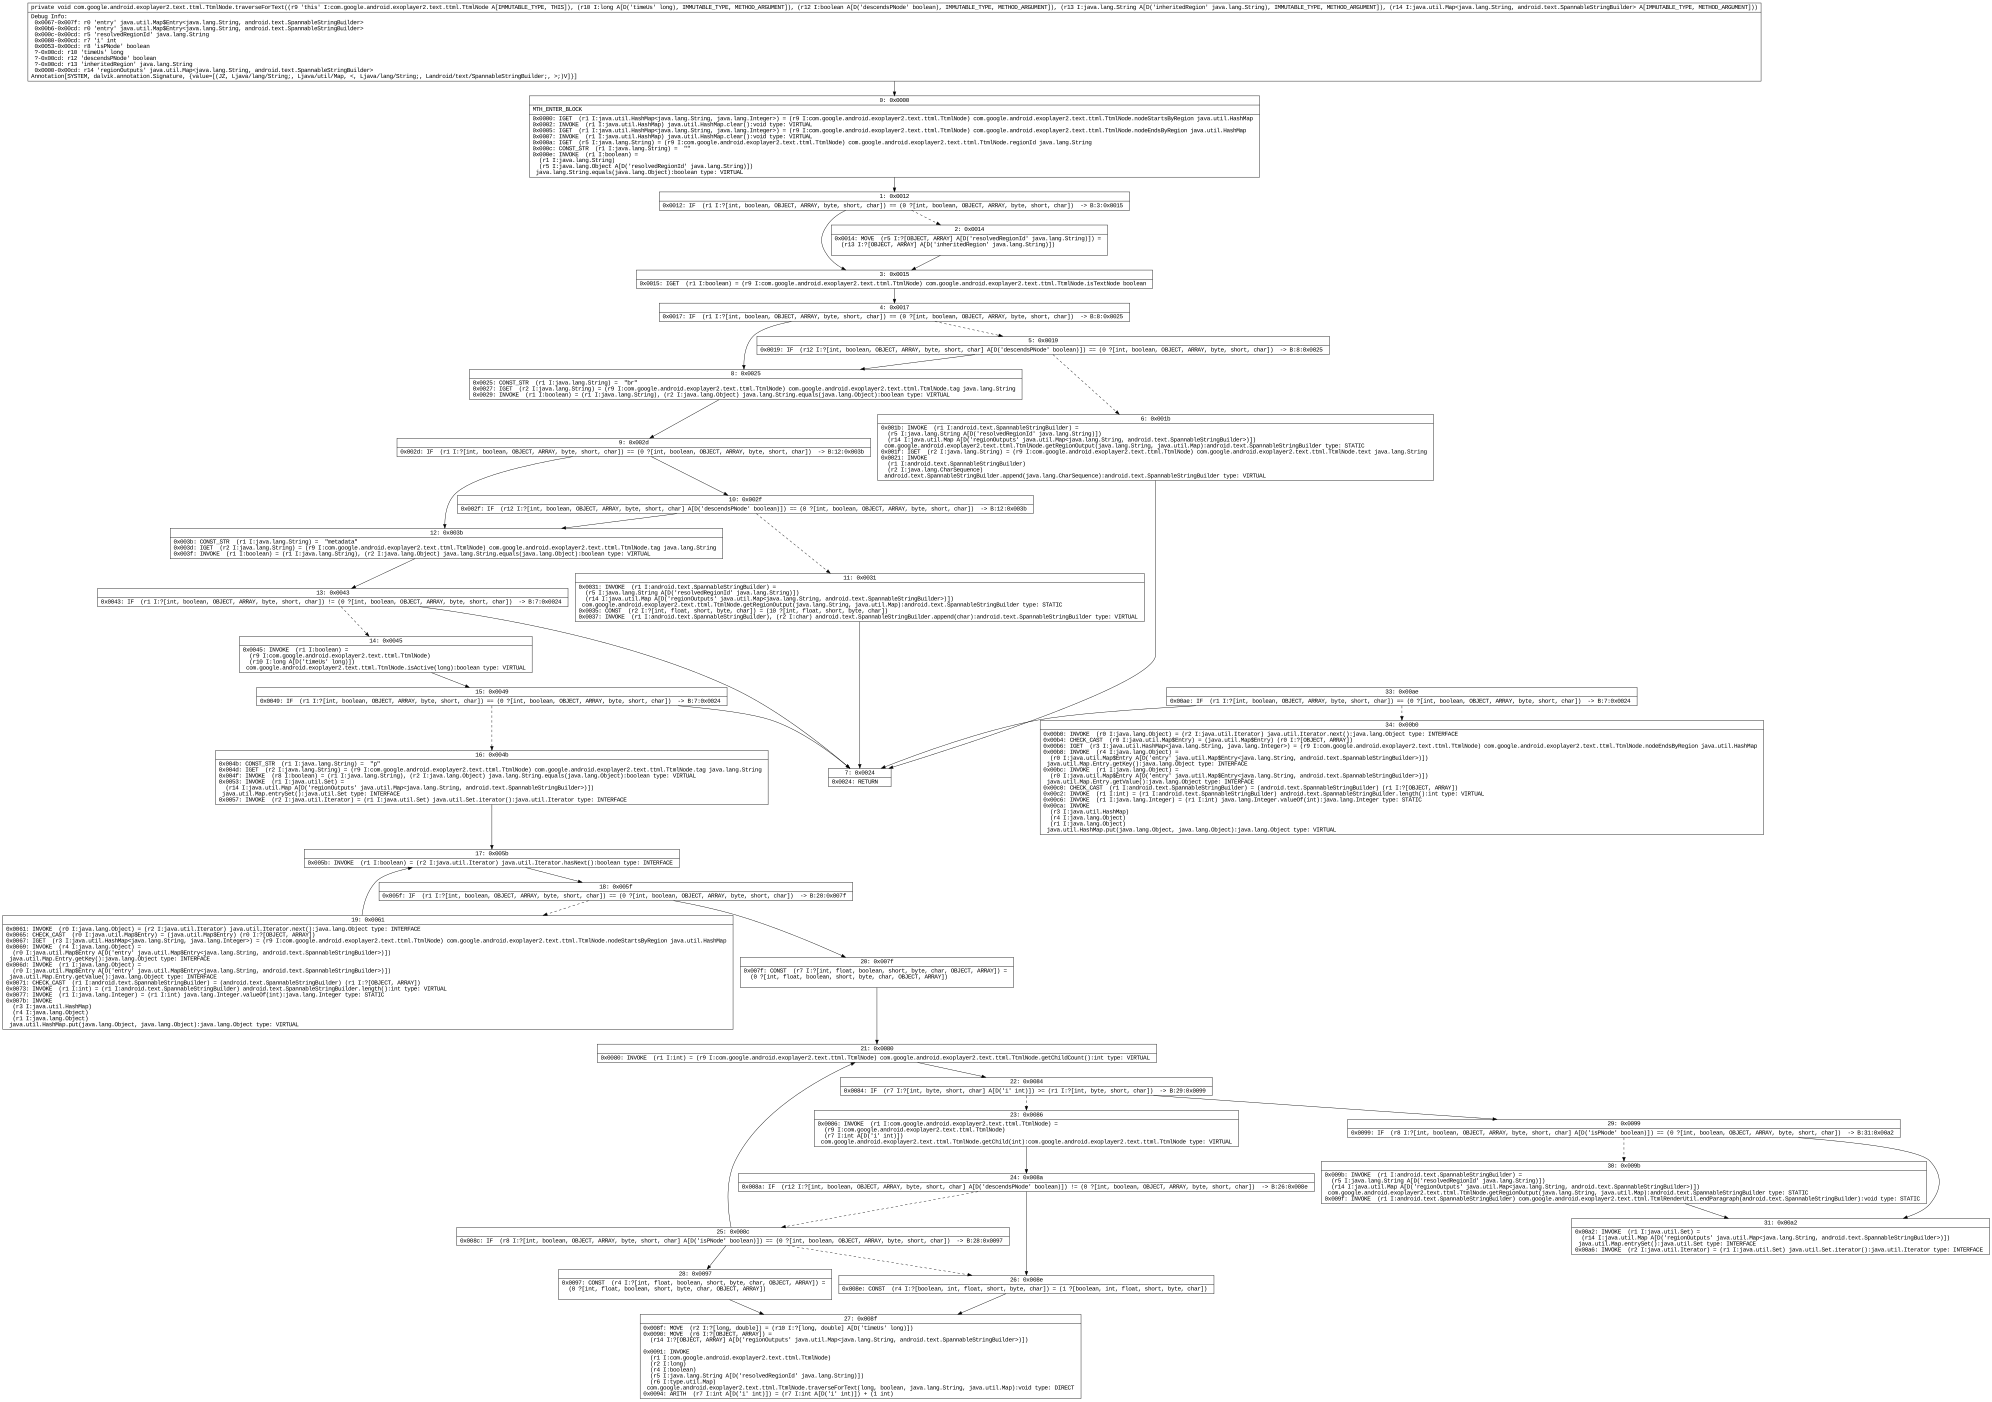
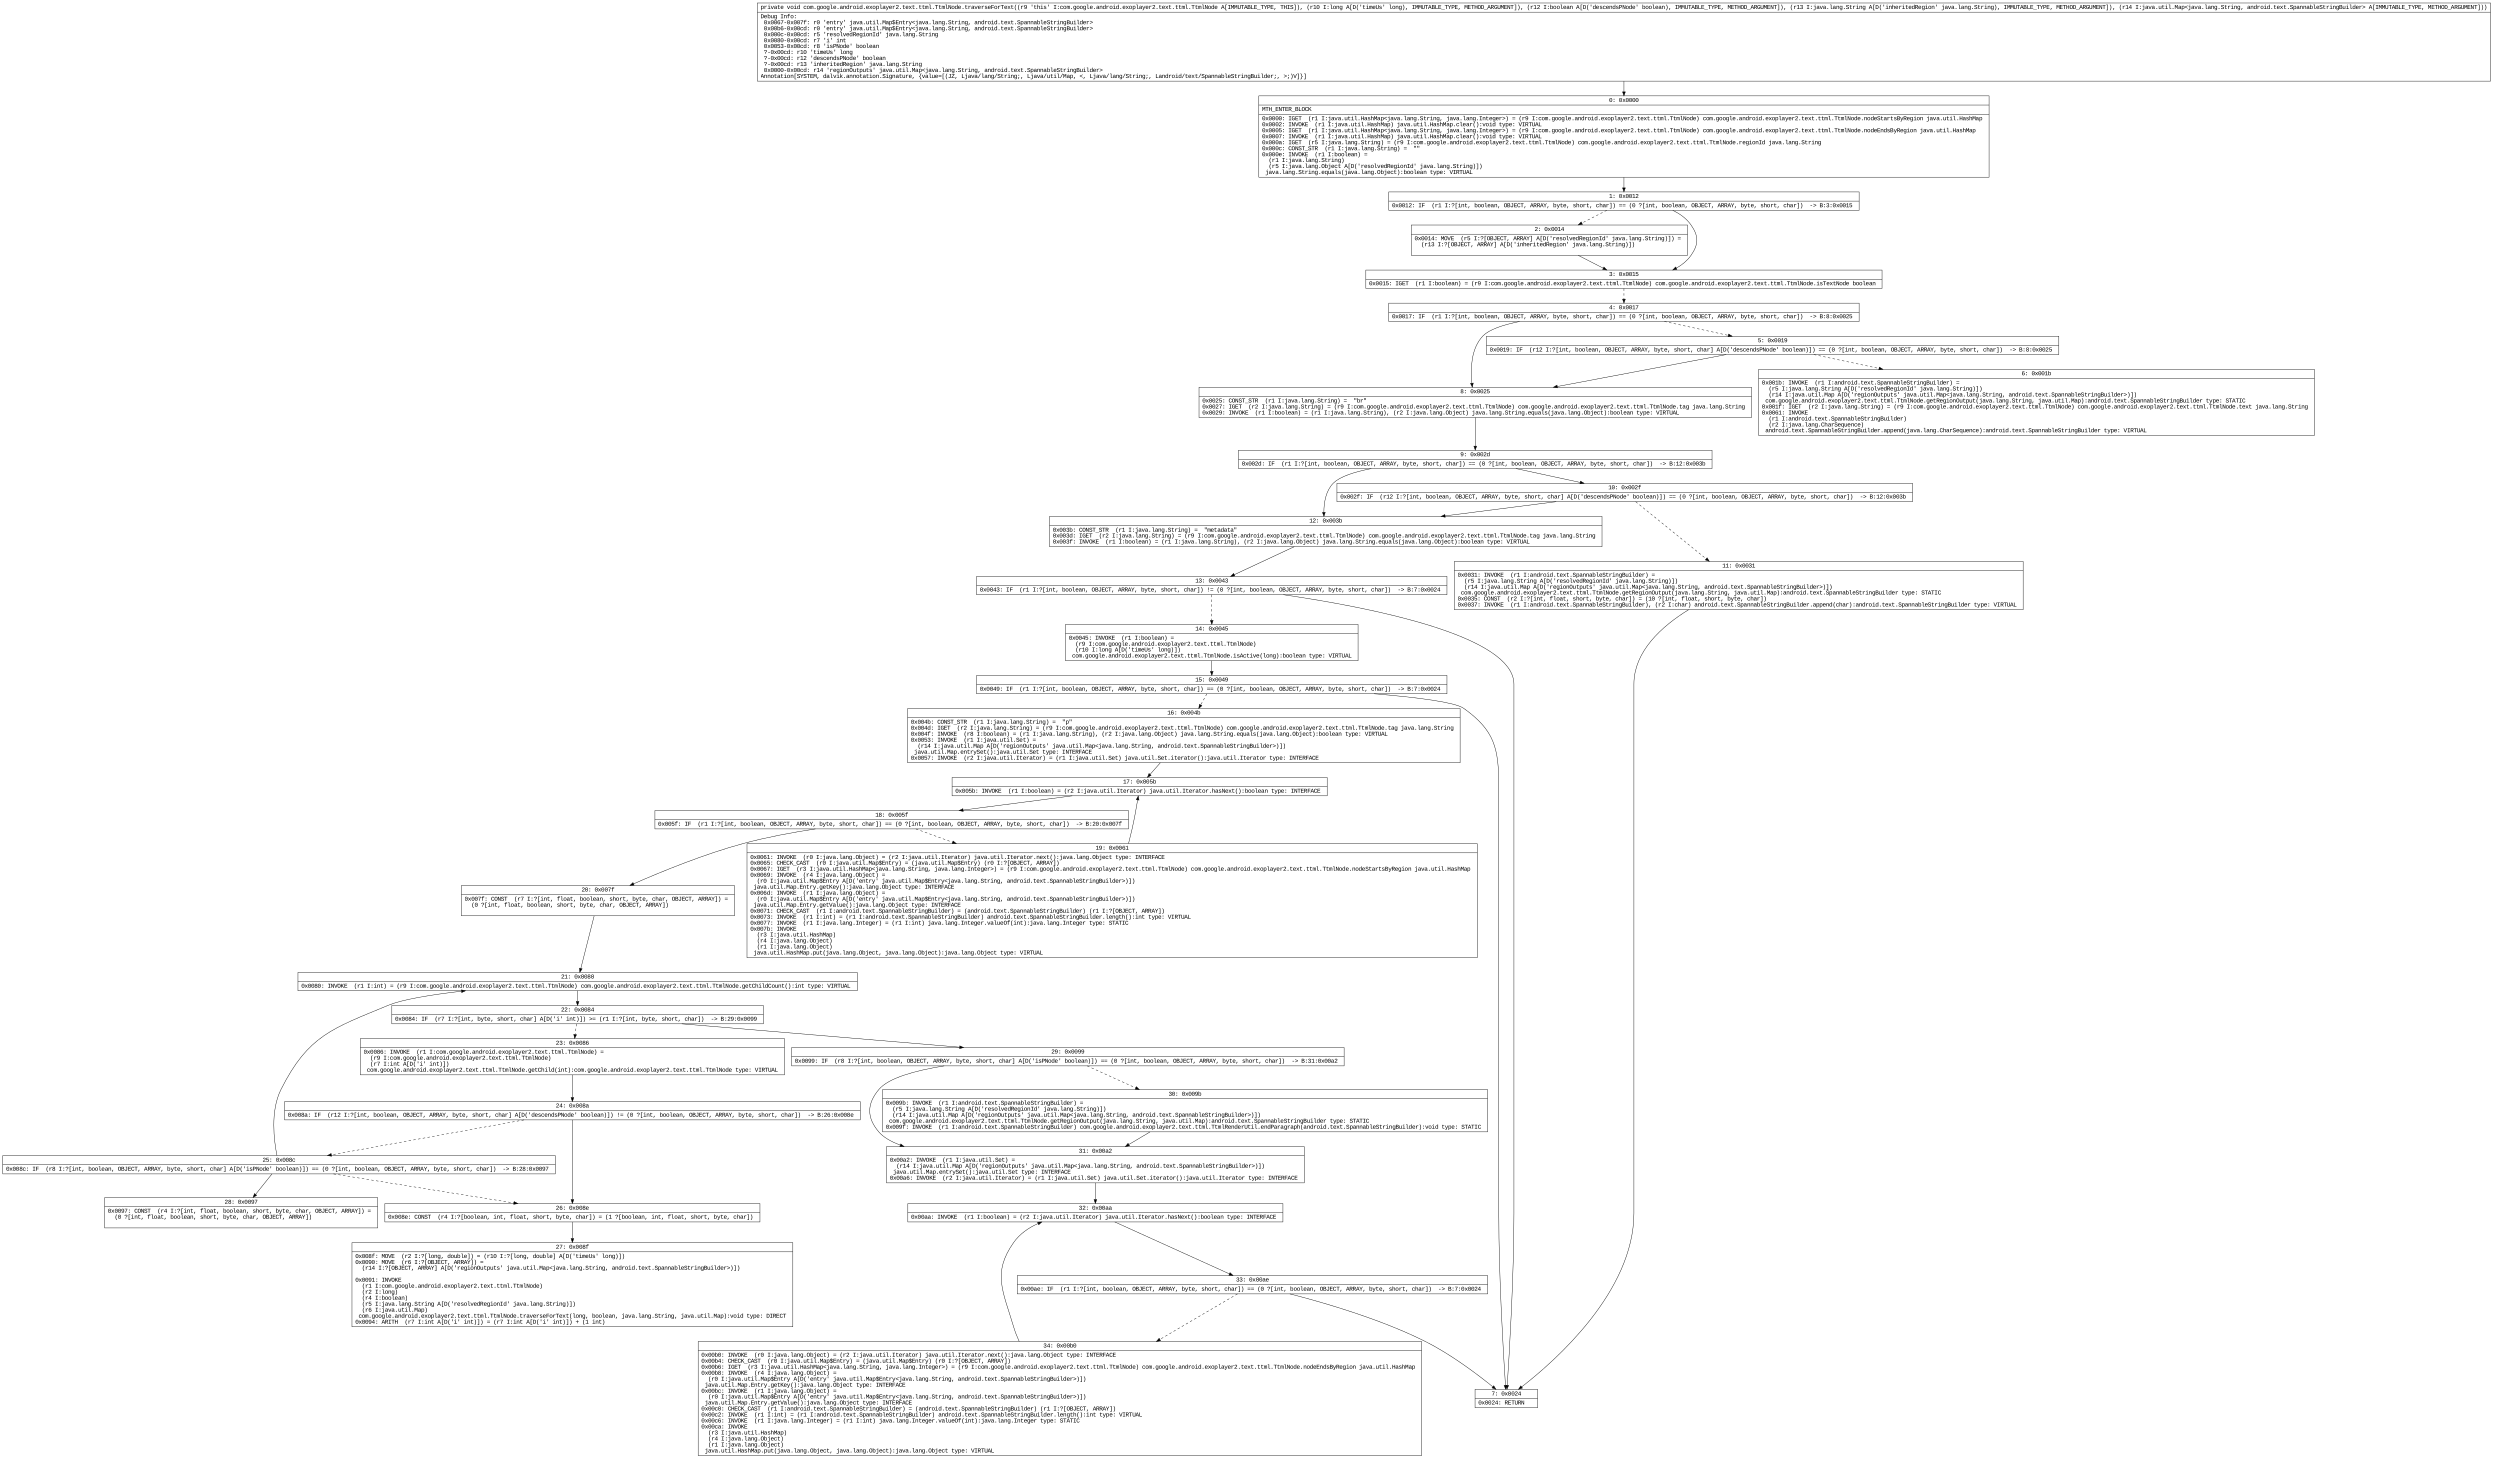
edge "3: 0x0015" -> "4: 0x0017": style solid -> dashed
node "6: 0x001b": text "0x0021: INVOKE" -> "0x0061: INVOKE"
edge "6: 0x001b" -> "7: 0x0024": removed
node "32: 0x00aa": added
edge "28: 0x0097" -> "27: 0x008f": removed
node "27: 0x008f": text "(r6 I:type.util.Map)" -> "(r6 I:java.util.Map)"
